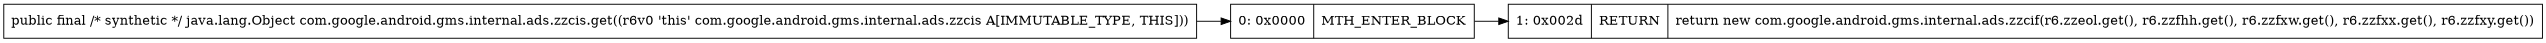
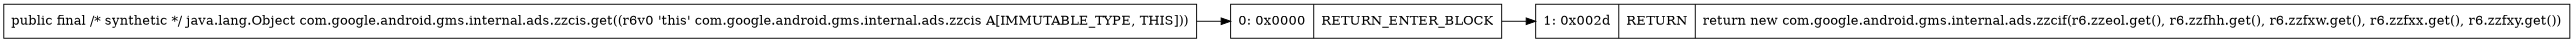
node "0: 0x0000": text "MTH_ENTER_BLOCK" -> "RETURN_ENTER_BLOCK"
